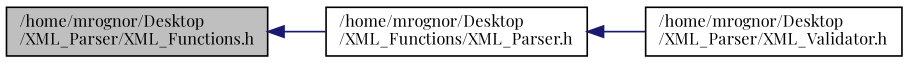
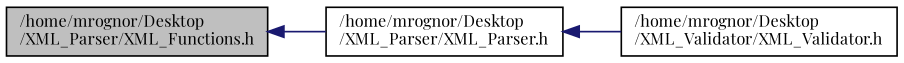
node "/home/mrognor/Desktop /XML_Functions/XML_Parser.h": label "/home/mrognor/Desktop /XML_Functions/XML_Parser.h" -> "/home/mrognor/Desktop /XML_Parser/XML_Parser.h"
node "/home/mrognor/Desktop /XML_Parser/XML_Validator.h": label "/home/mrognor/Desktop /XML_Parser/XML_Validator.h" -> "/home/mrognor/Desktop /XML_Validator/XML_Validator.h"
